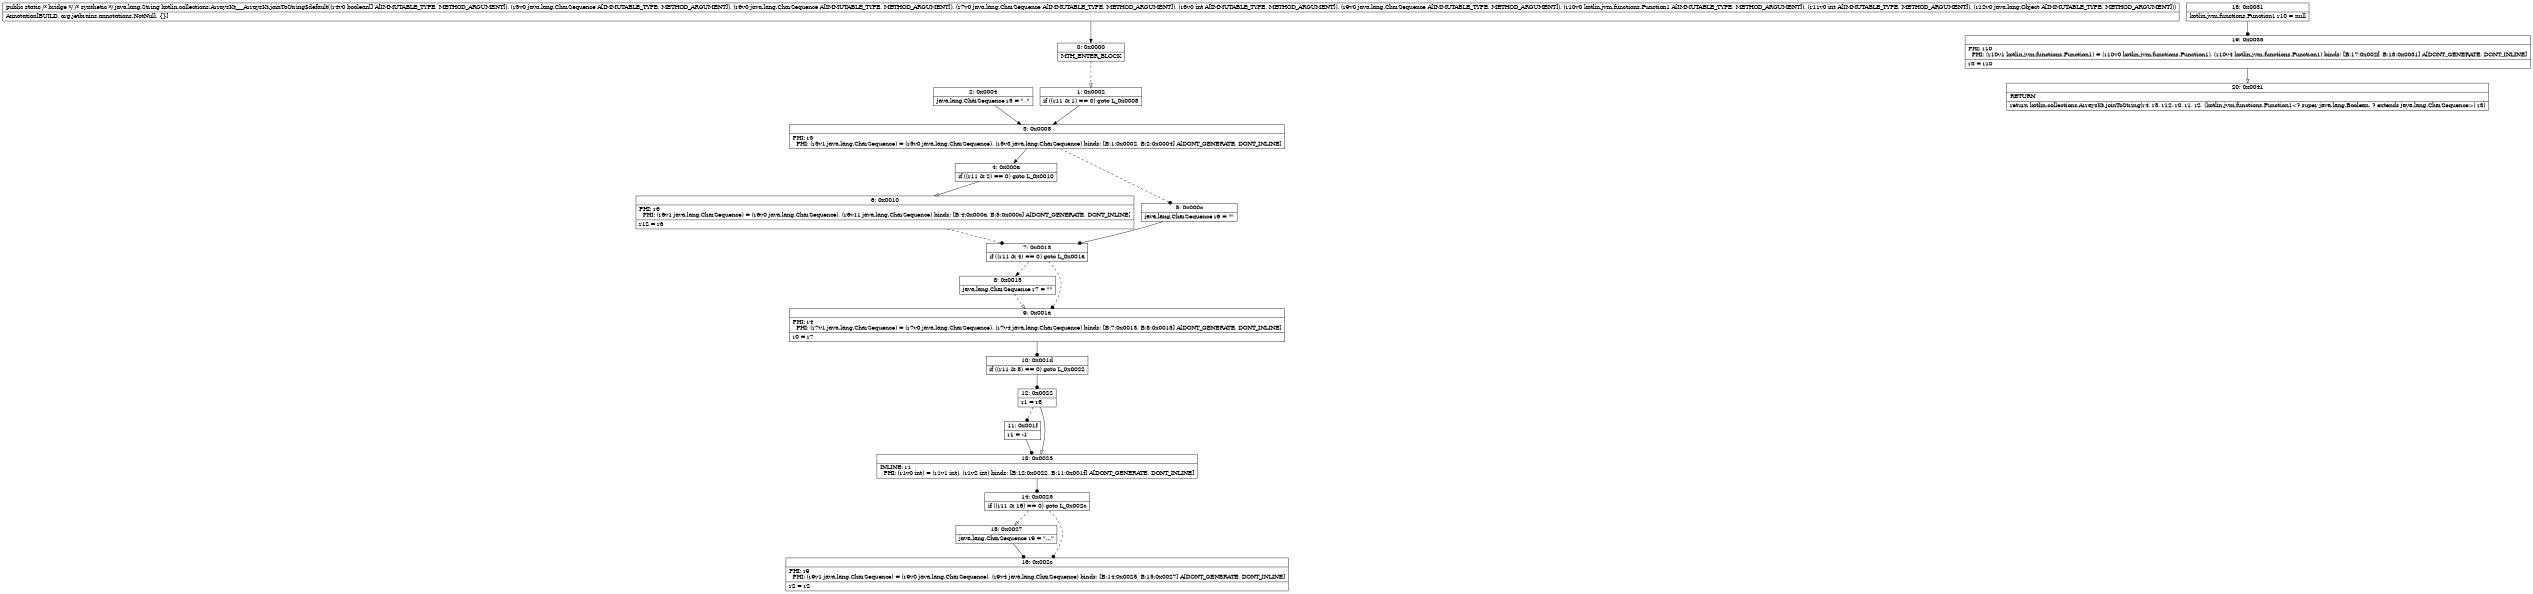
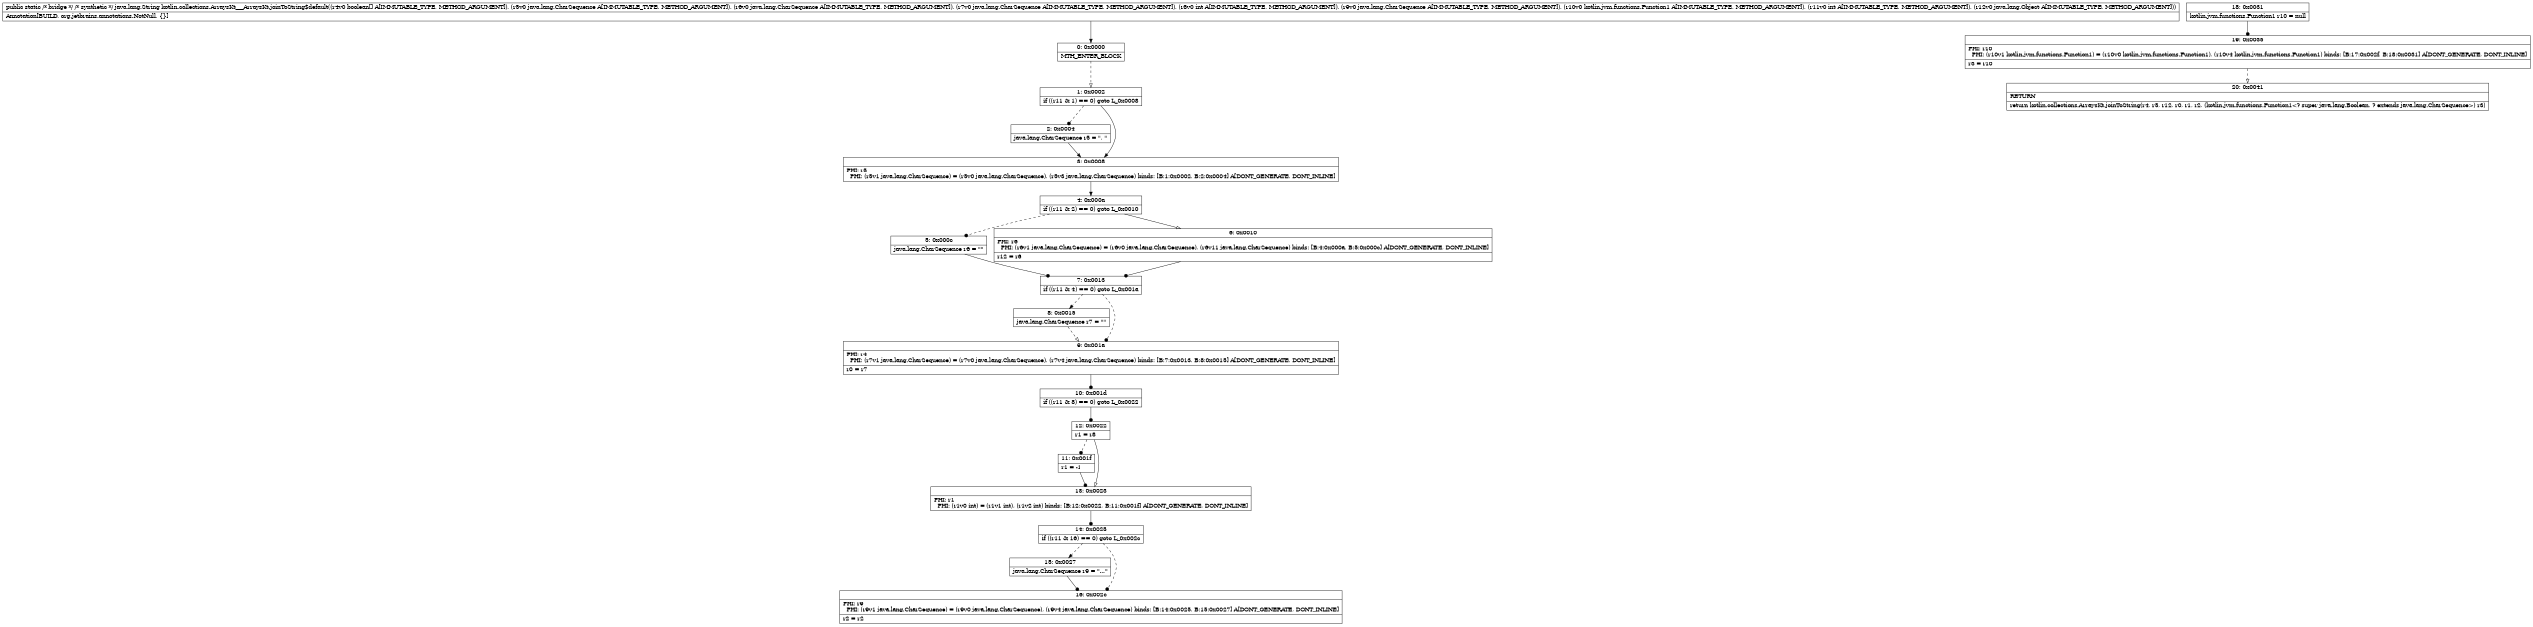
edge "19: 0x0035" -> "20: 0x0041": style solid -> dashed
edge "1: 0x0002" -> "2: 0x0004": added
edge "3: 0x0008" -> "5: 0x000c": now "4: 0x000a" -> "5: 0x000c"
edge "6: 0x0010" -> "7: 0x0013": style dashed -> solid
node "13: 0x0023": text "INLINE: r1" -> "PHI: r1"
edge "14: 0x0025" -> "15: 0x0027": arrowhead onormal -> normal
